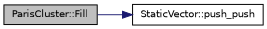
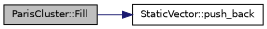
node "StaticVector::push_push": label "StaticVector::push_push" -> "StaticVector::push_back"
